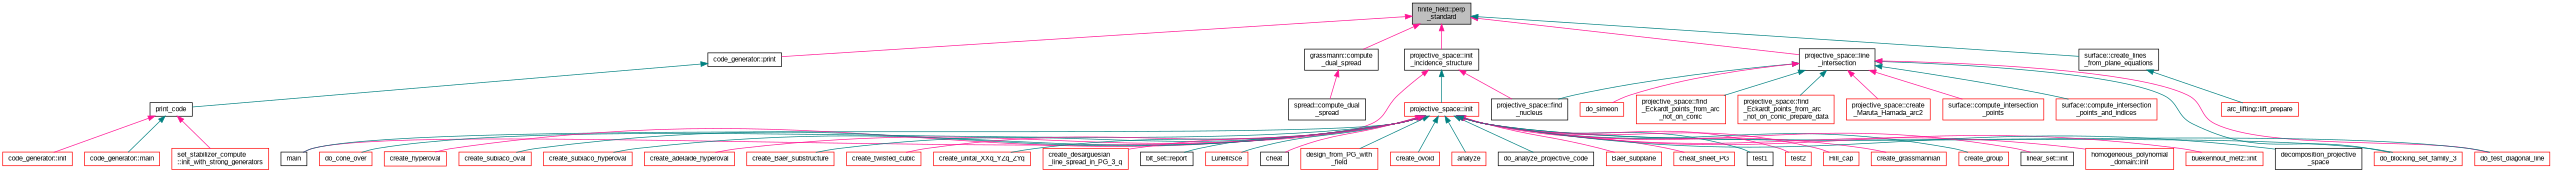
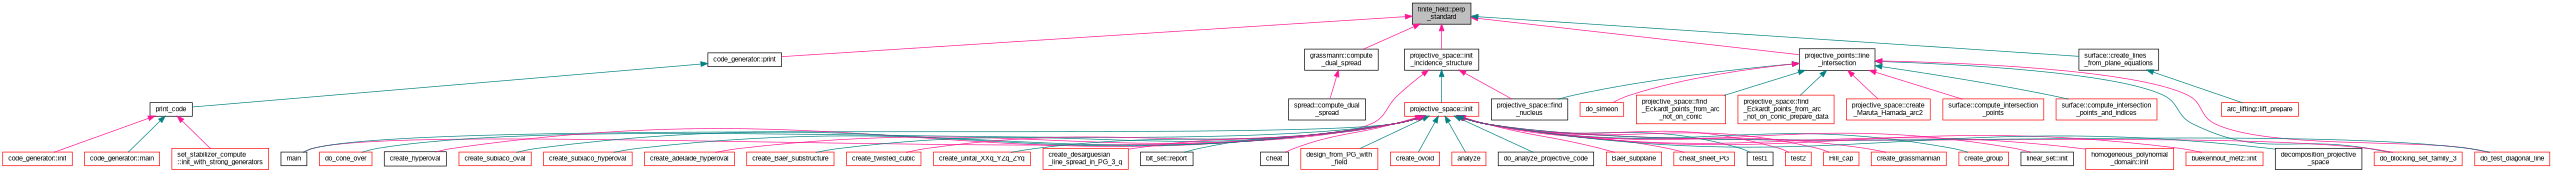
node "projective_space::line _intersection": label "projective_space::line _intersection" -> "projective_points::line _intersection"
edge "do_blocking_set_family_3" -> "projective_space::init": color teal -> deeppink
node "create_hyperoval": color red -> black
node "LunelliSce": removed
